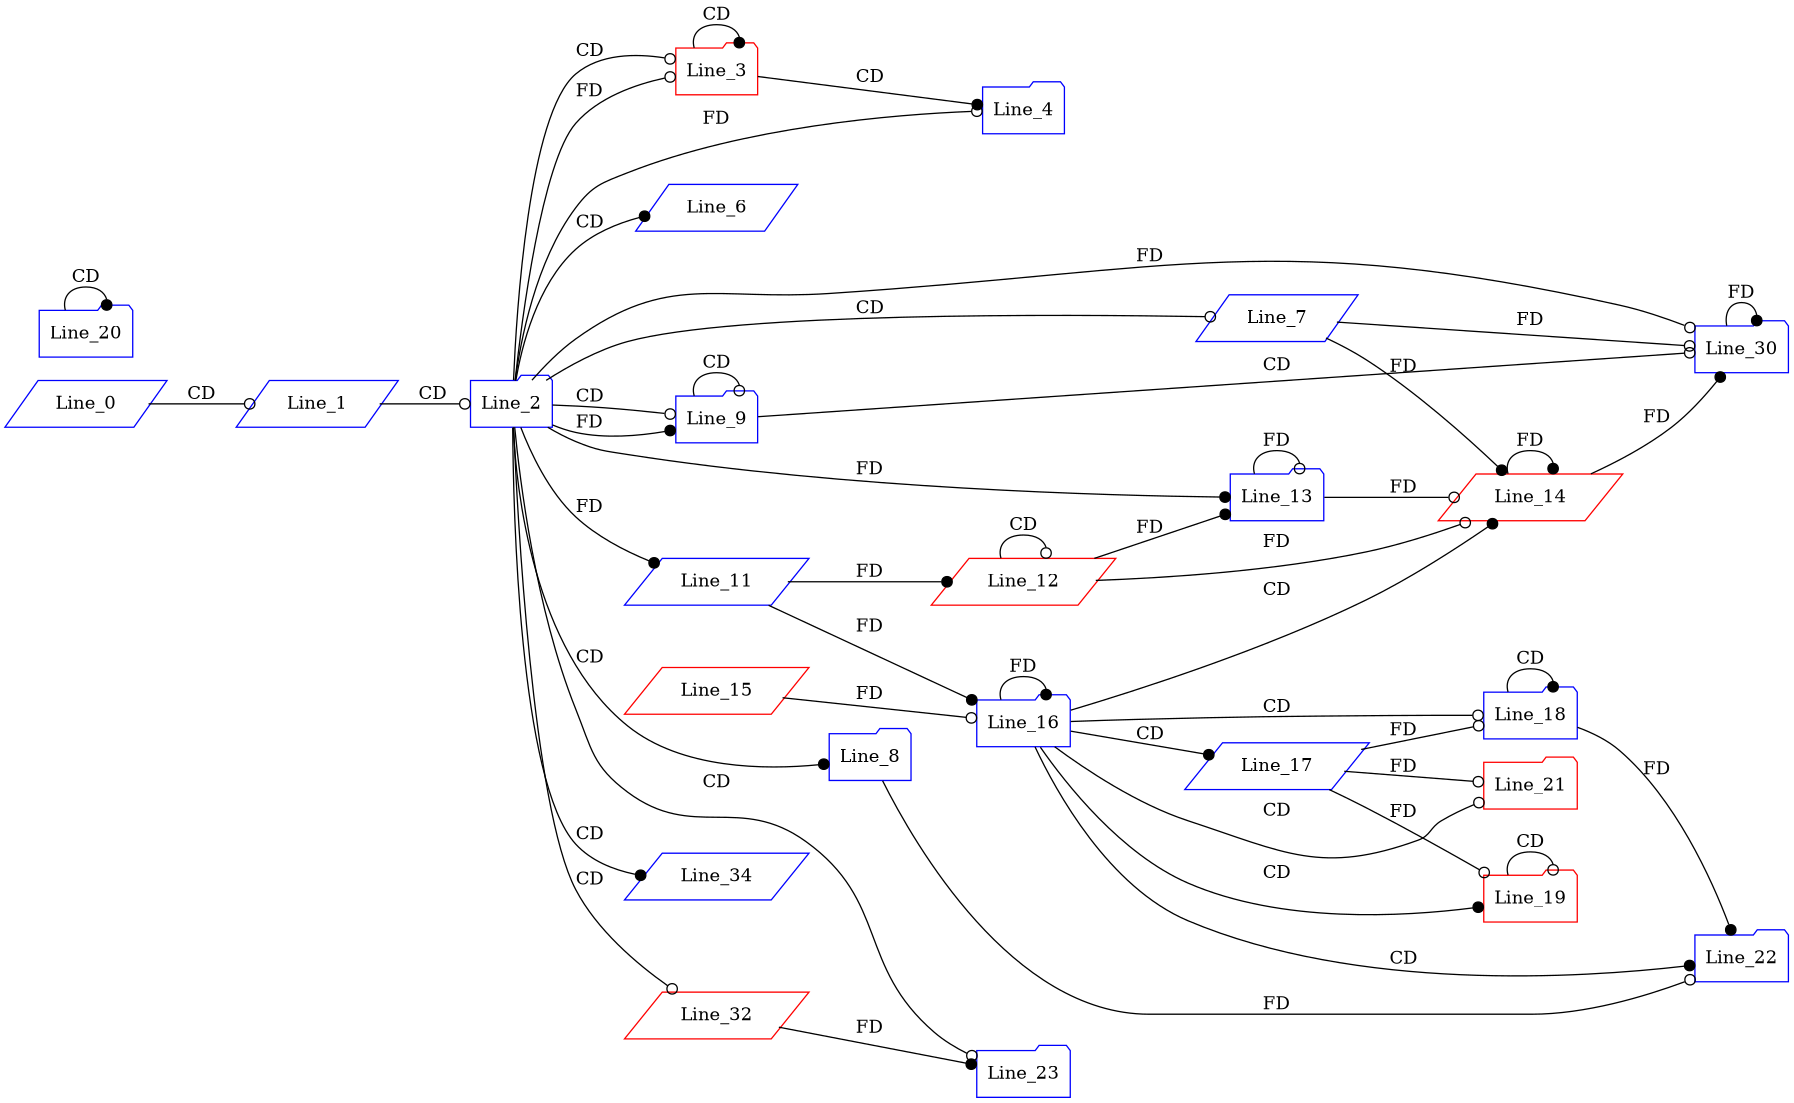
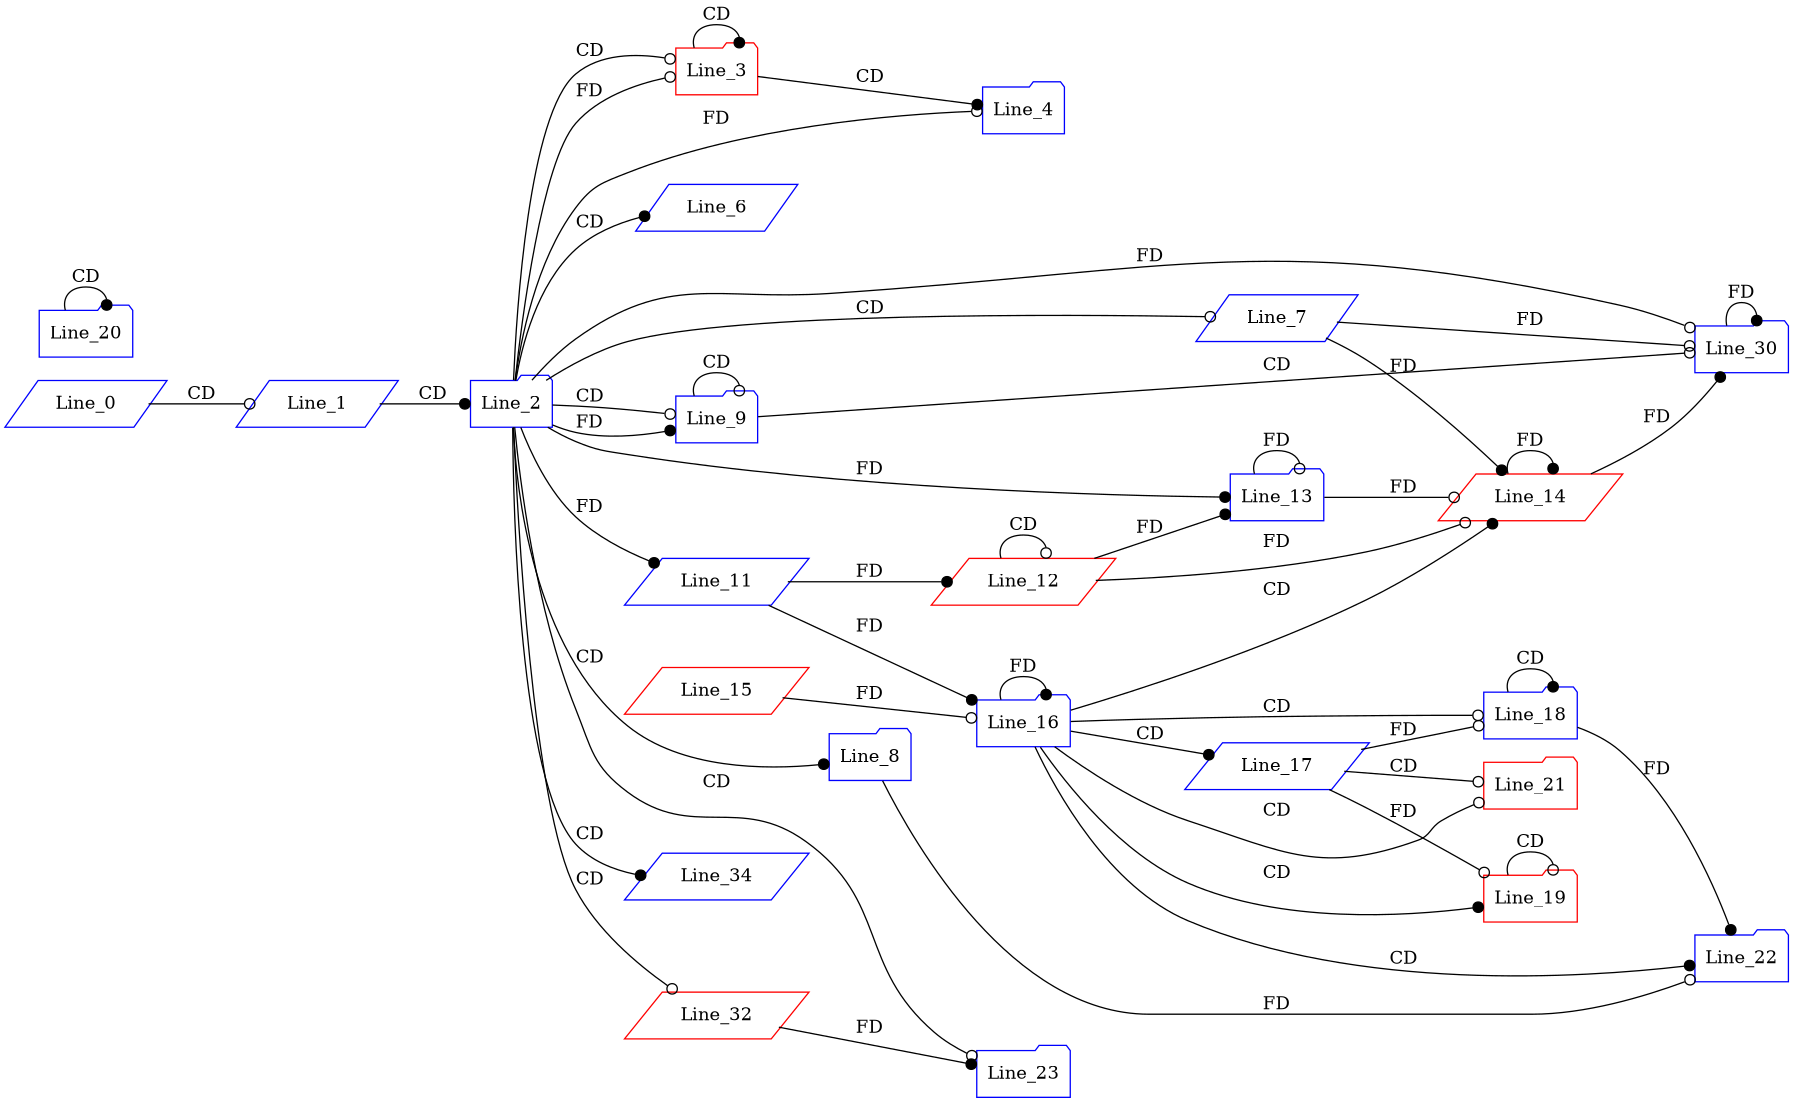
edge "Line_1" -> "Line_2": arrowhead odot -> dot
edge "Line_17" -> "Line_21": label "FD" -> "CD"
